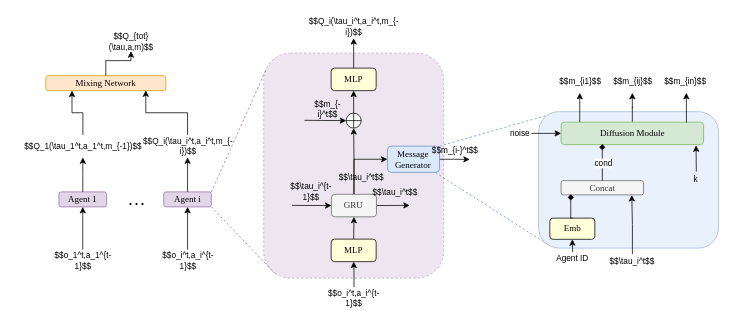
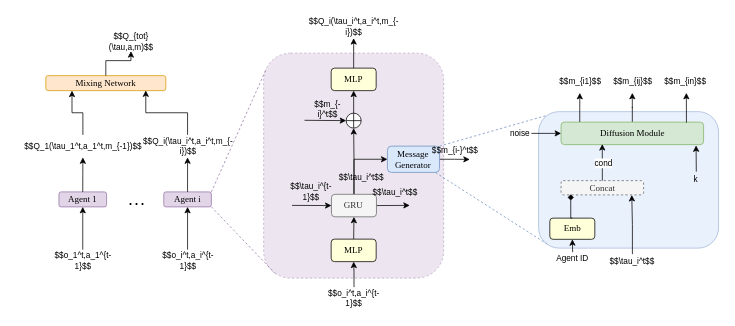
edge "Concat" -> "Diffusion Module": arrowhead diamond -> classic
node "Concat": style solid -> dashed
